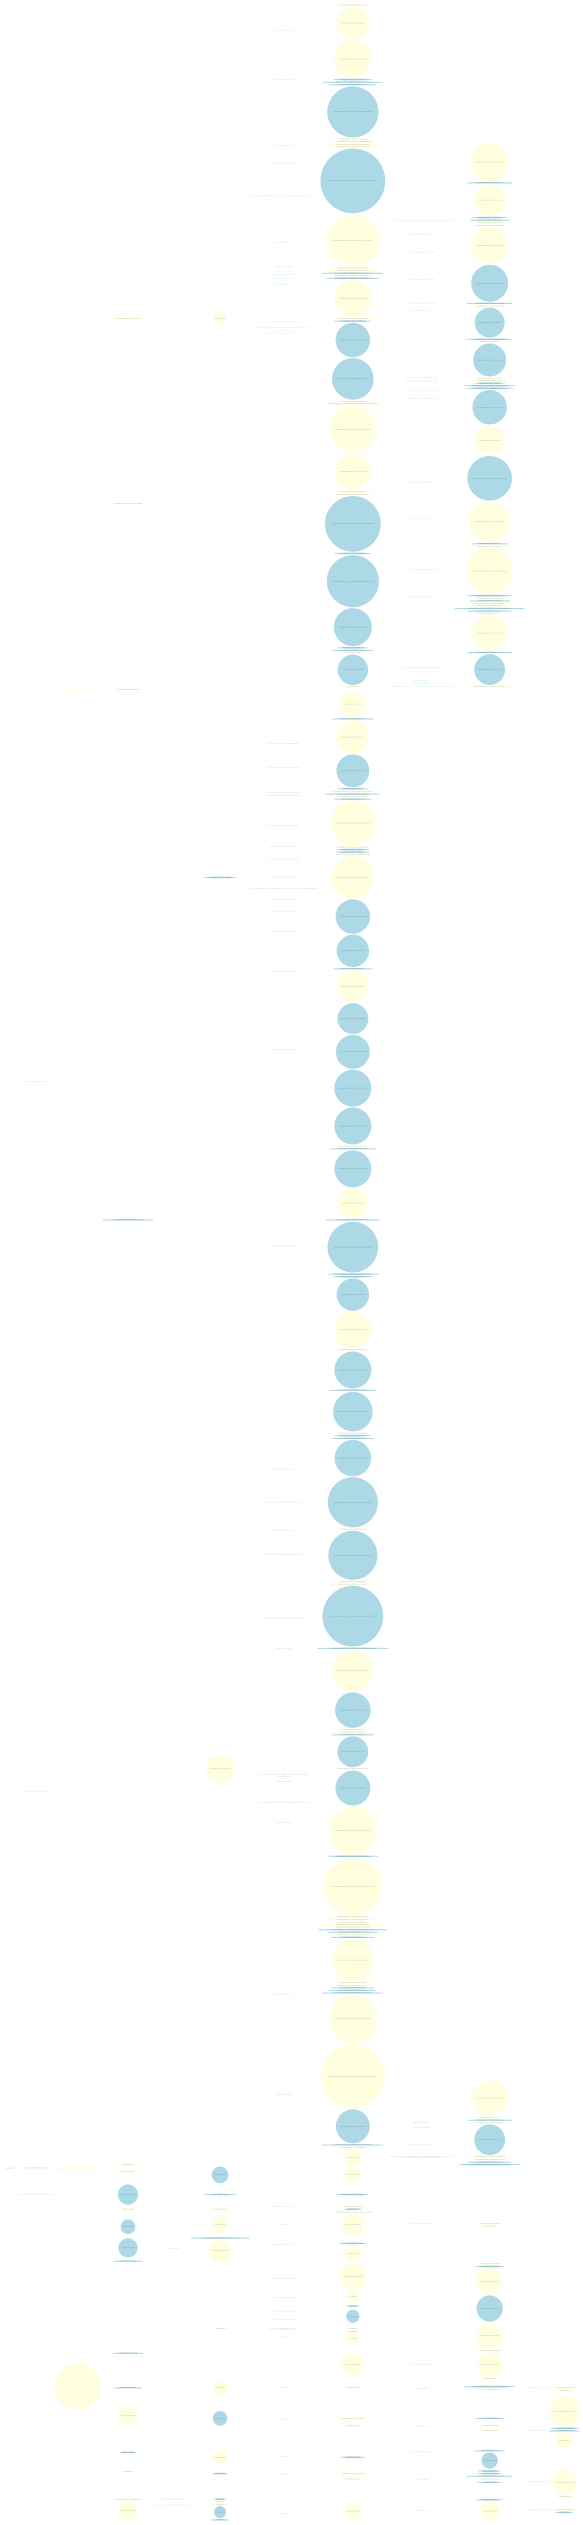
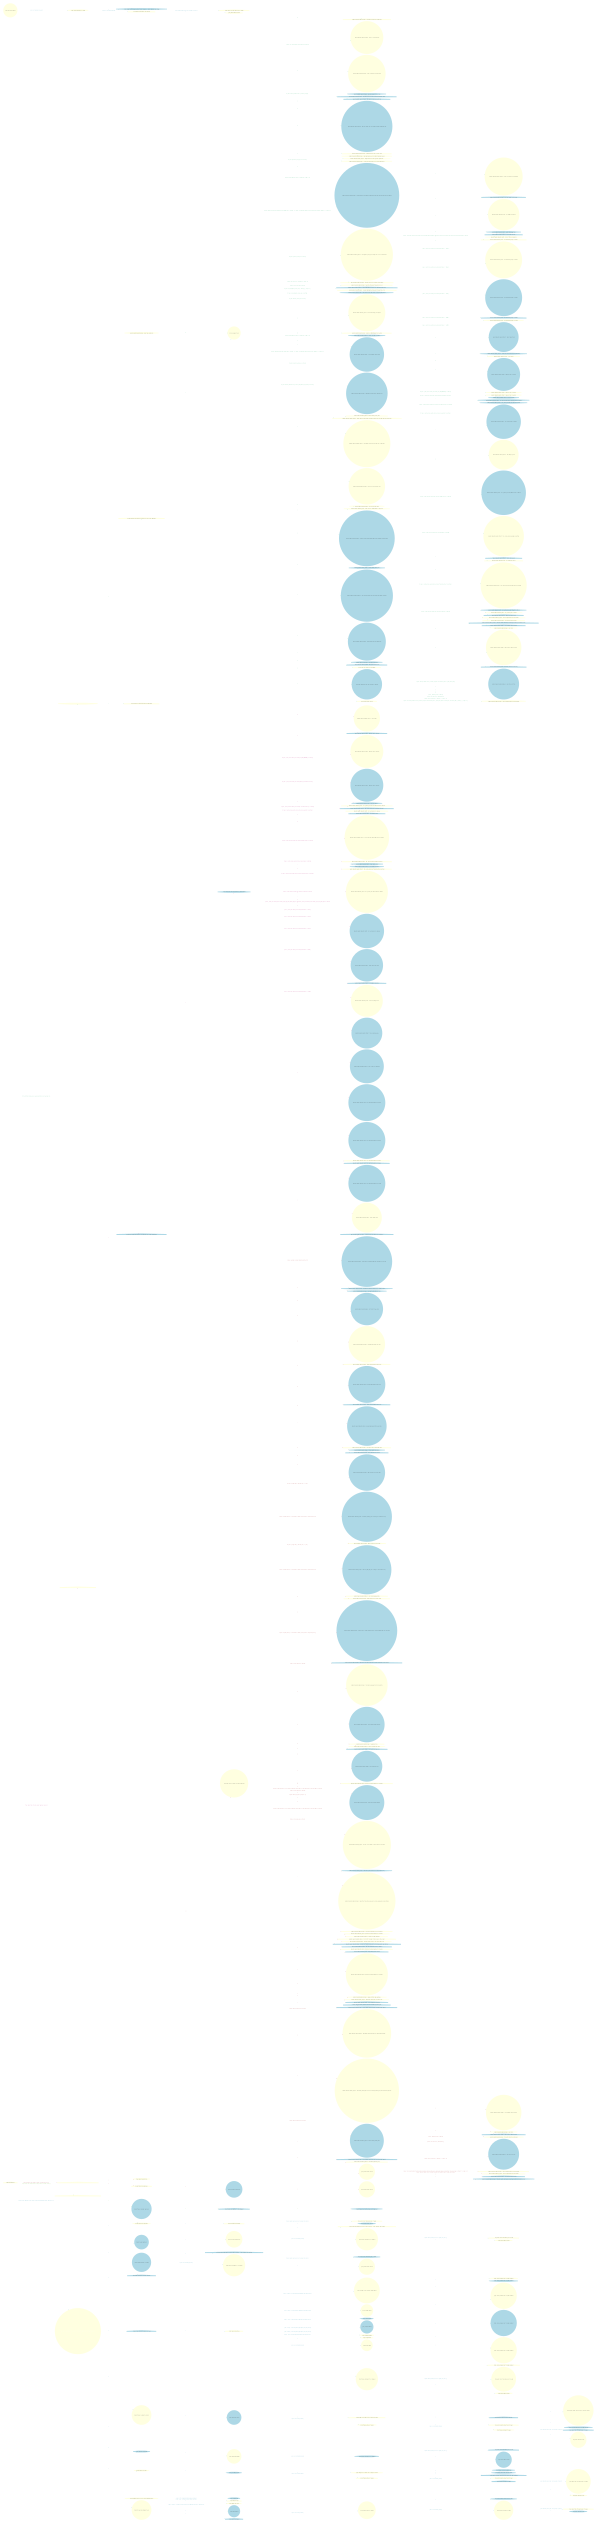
node "[block] Create the cluster network resources": removed
